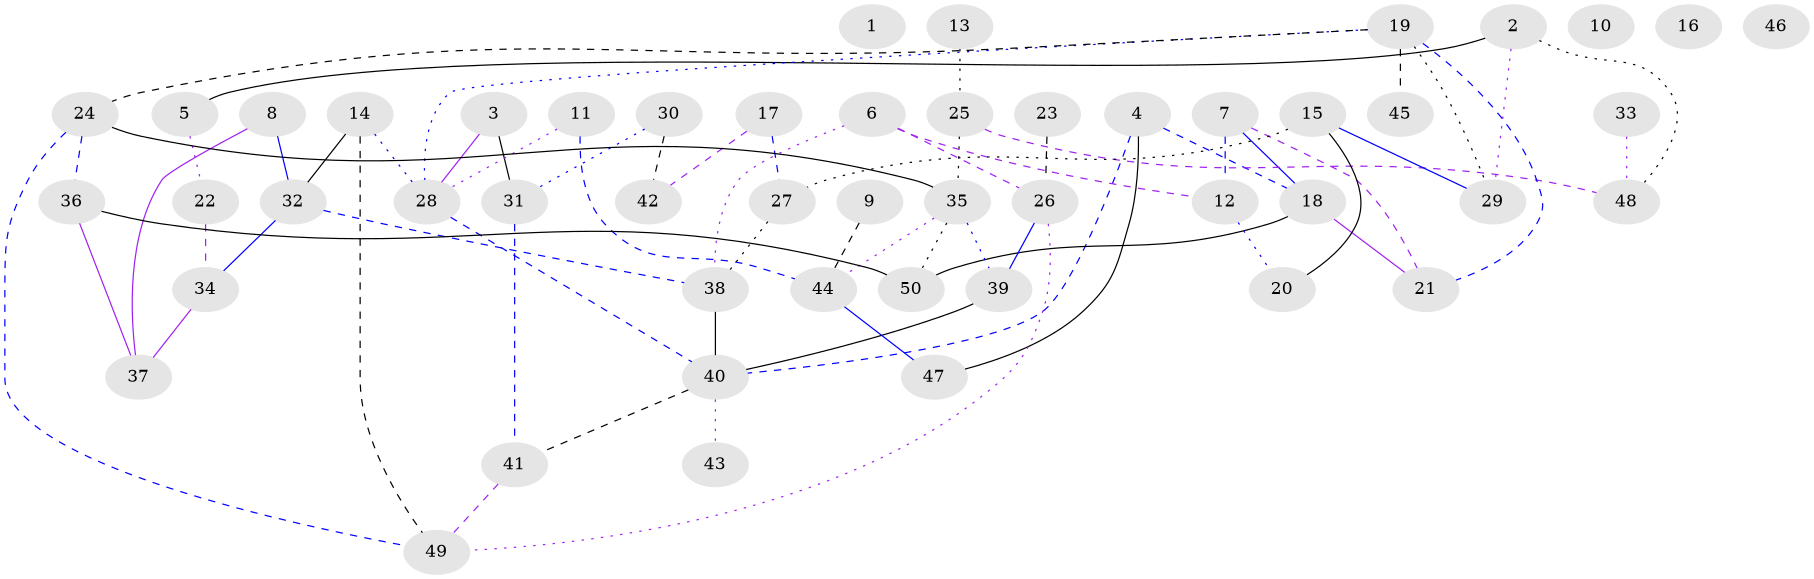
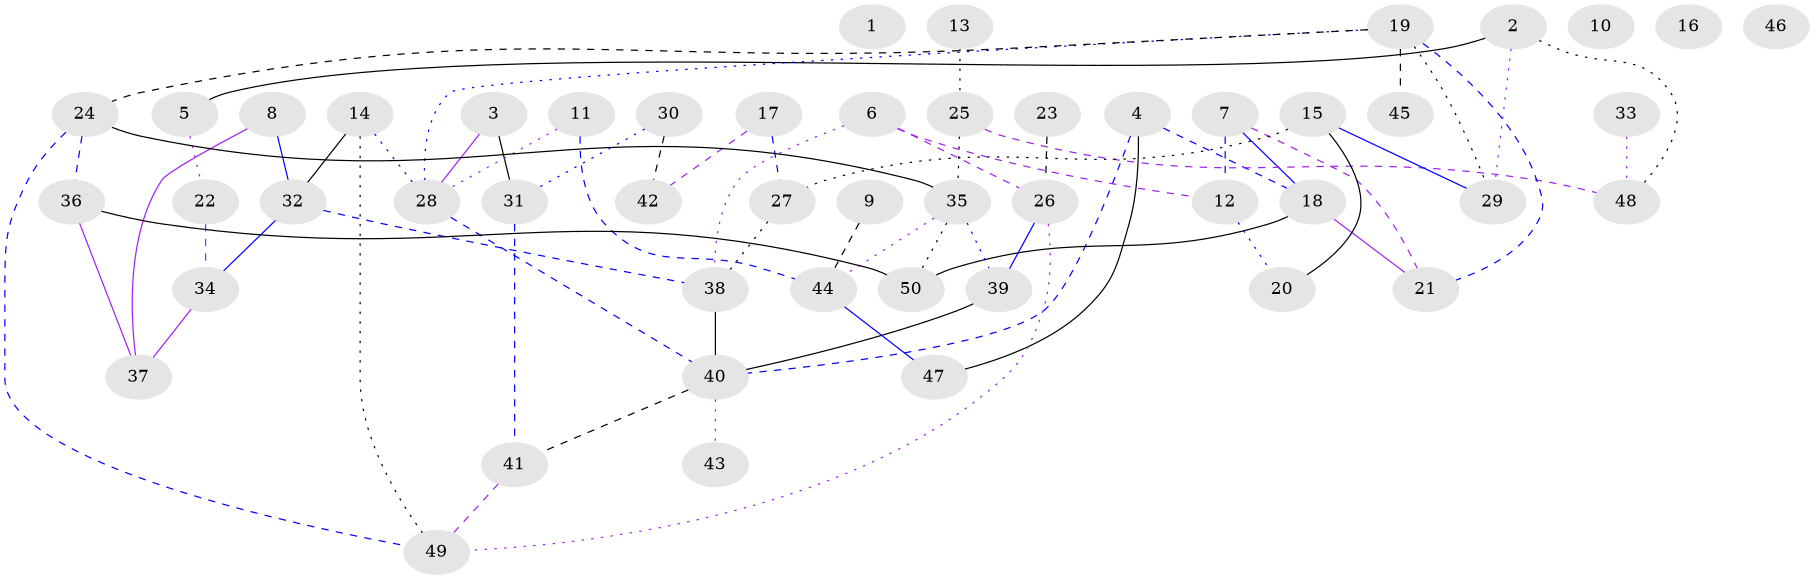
edge "14" -- "49": style dashed -> dotted
